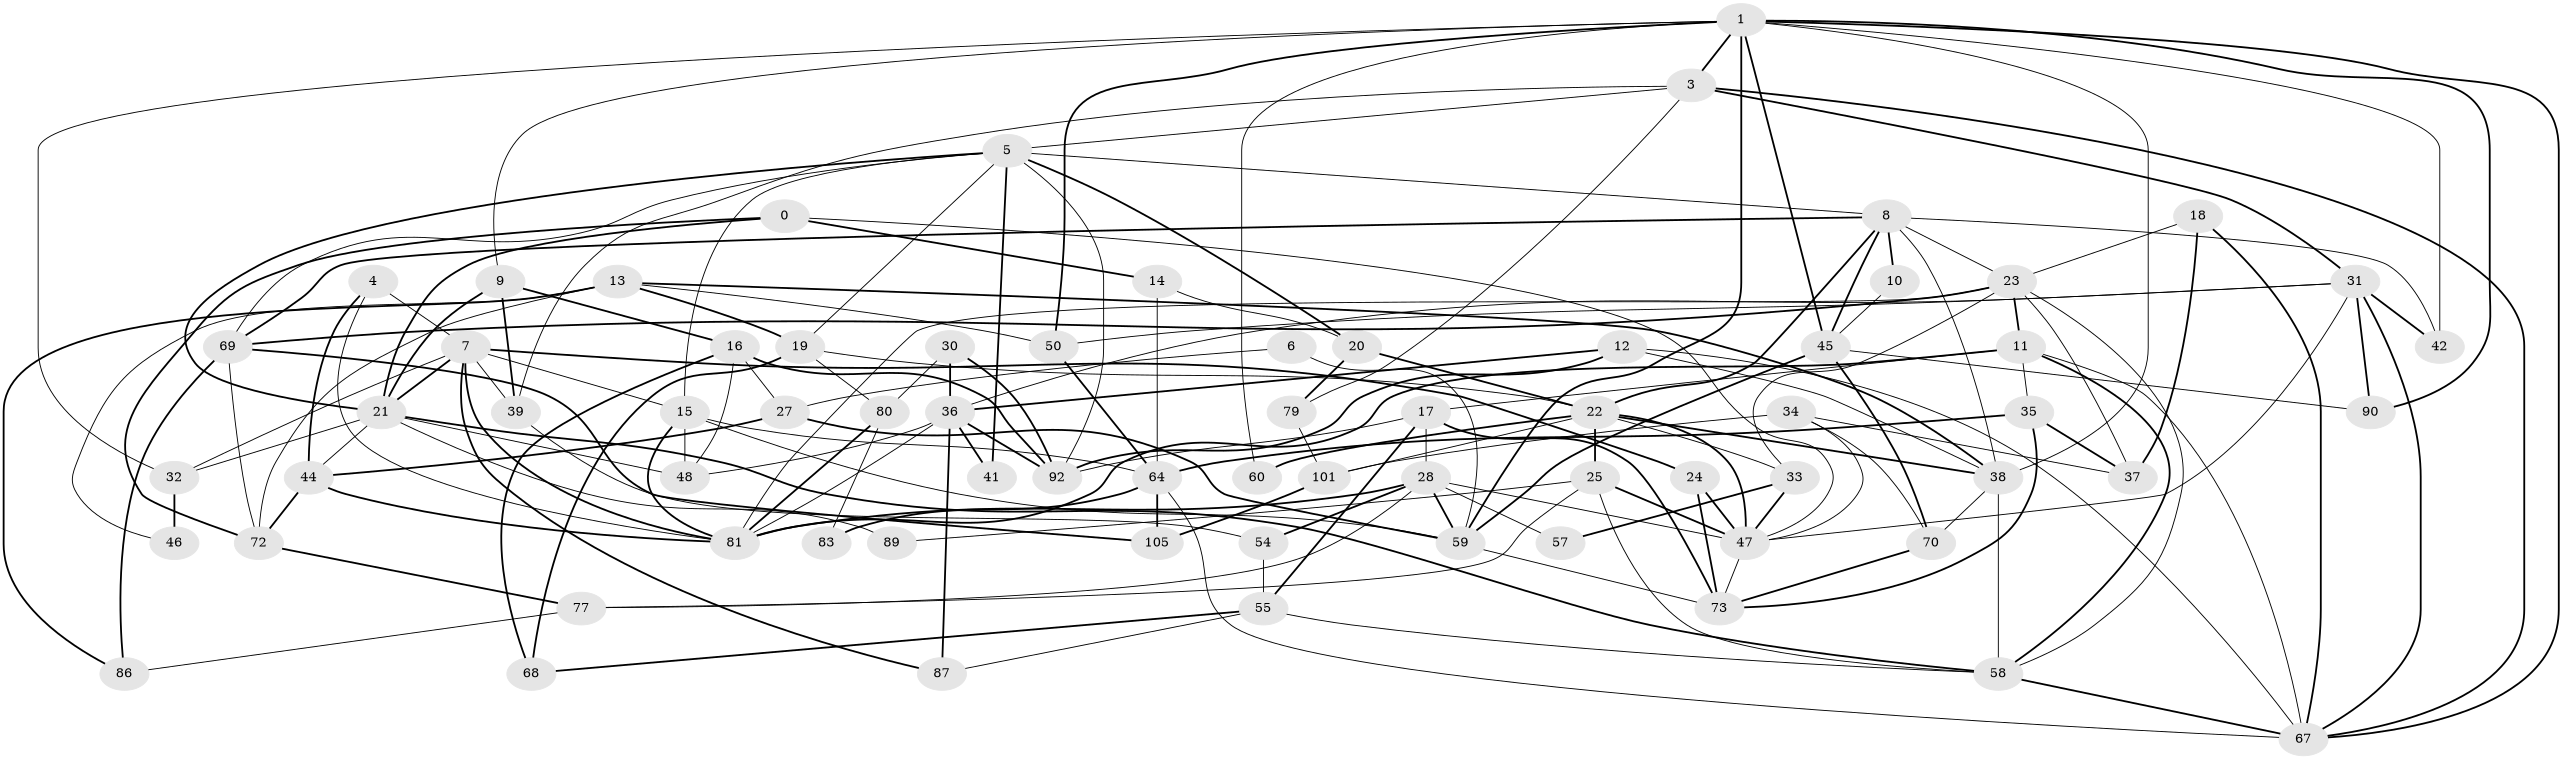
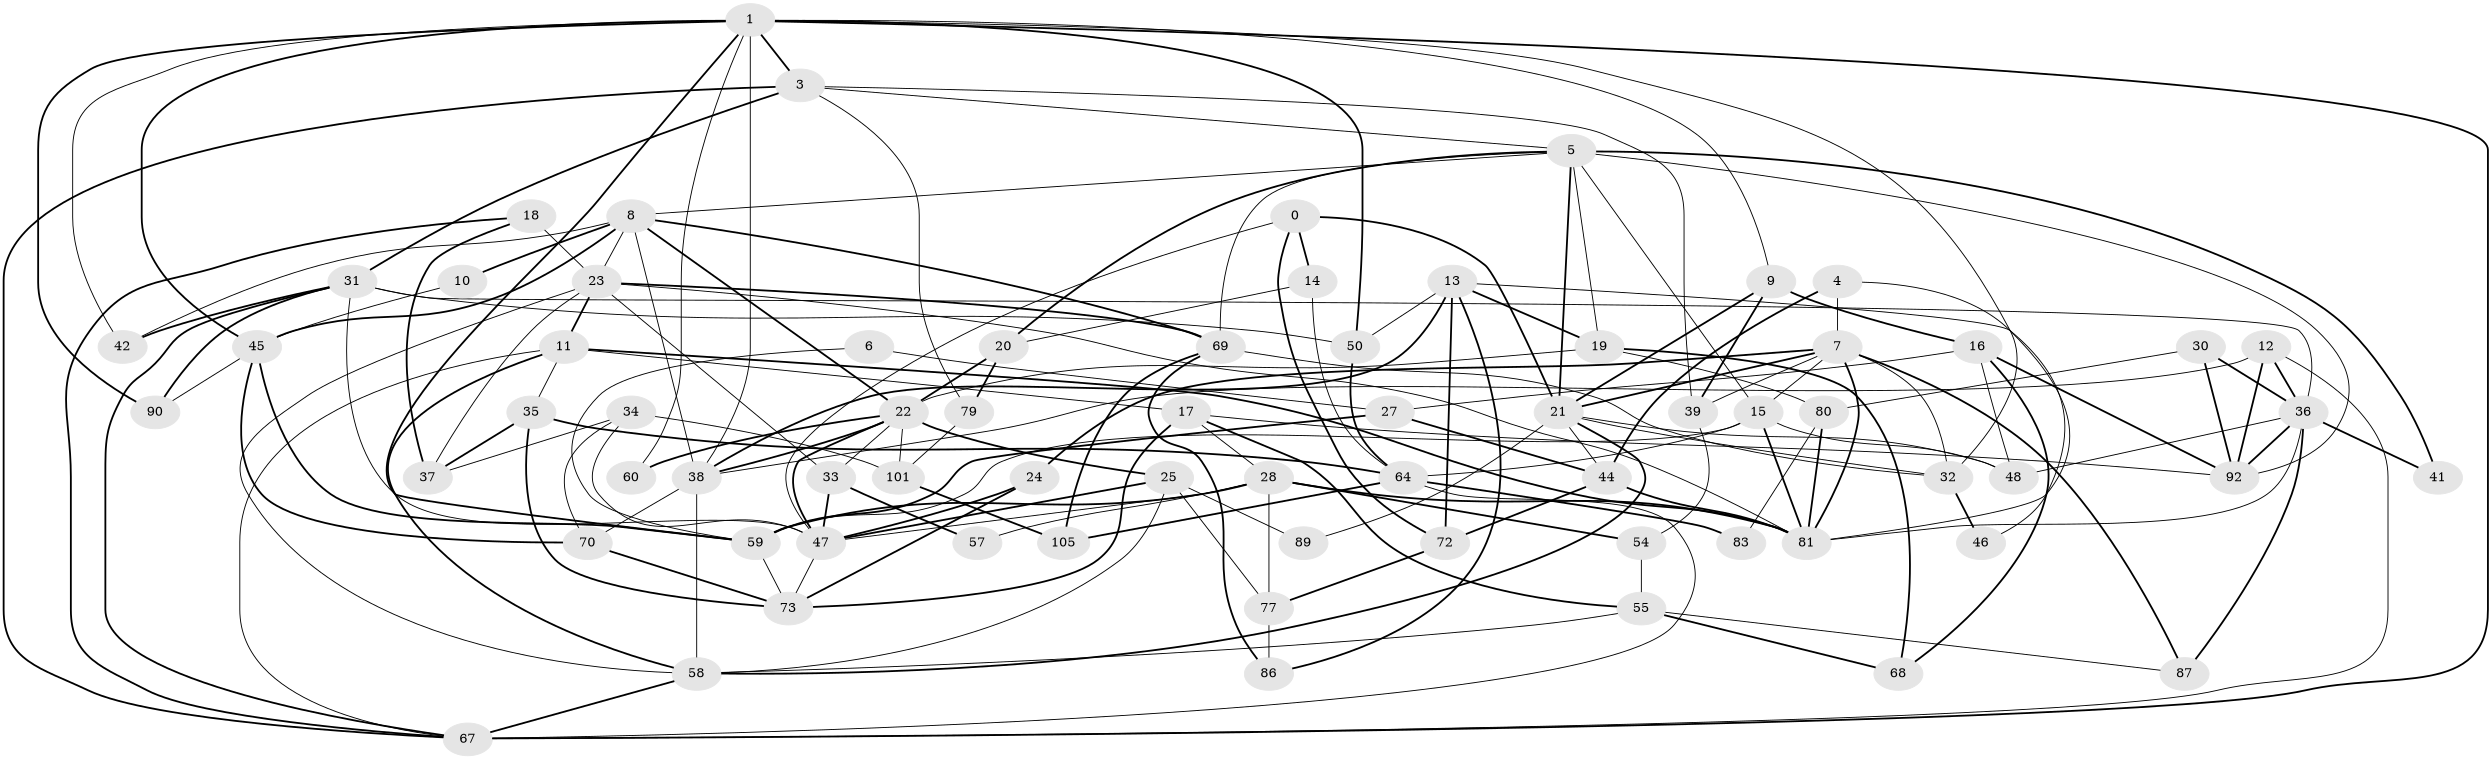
edge "13" -- "72": style solid -> bold
edge "69" -- "72": now "69" -- "32"
